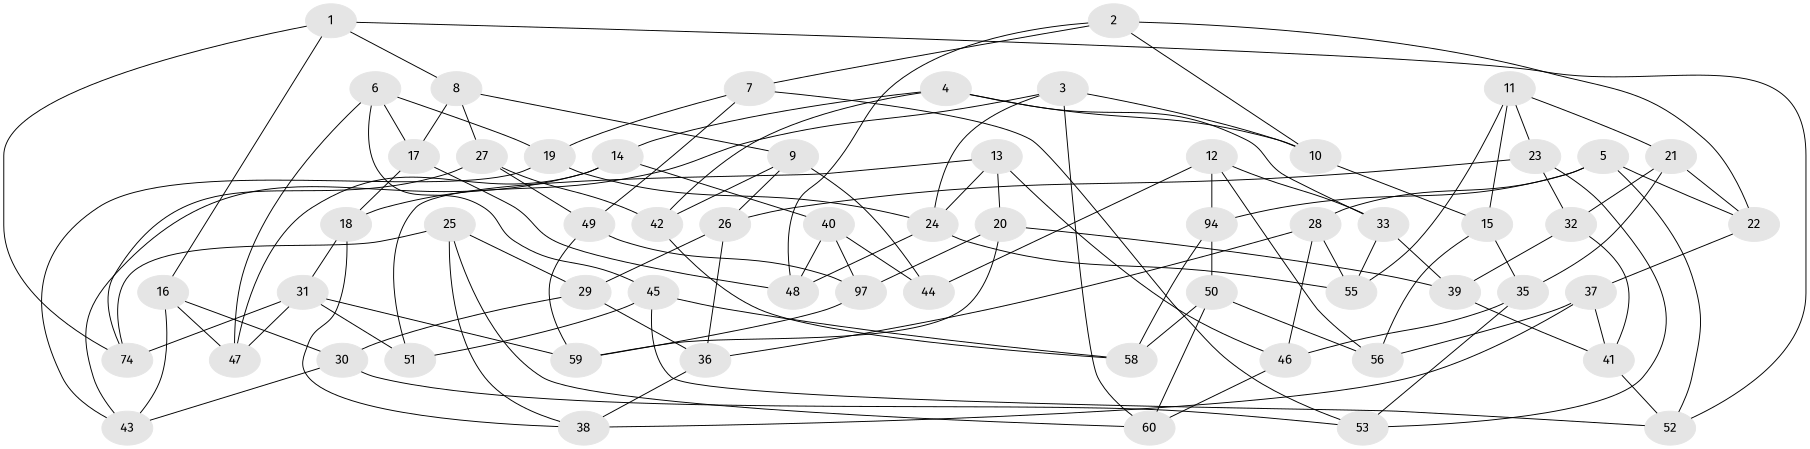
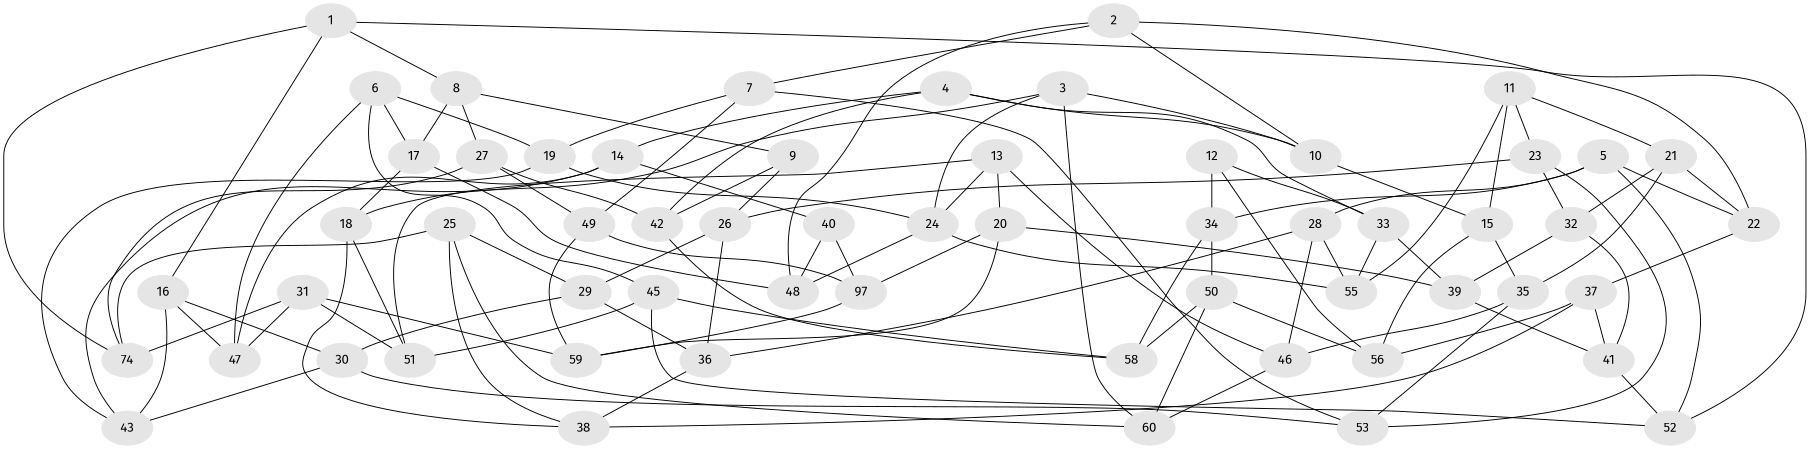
node "94": label "94" -> "34"
edge "18" -- "31": now "18" -- "51"
node "44": removed
